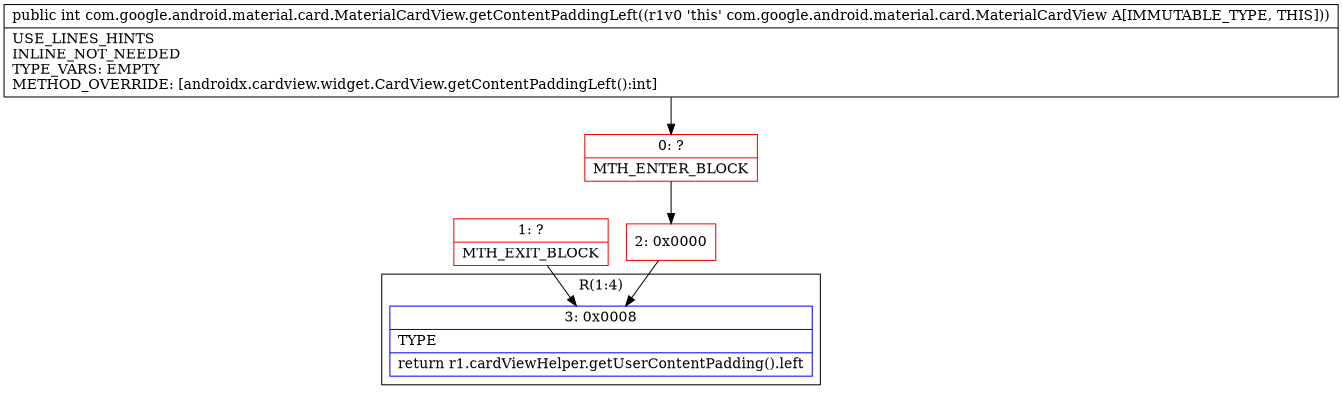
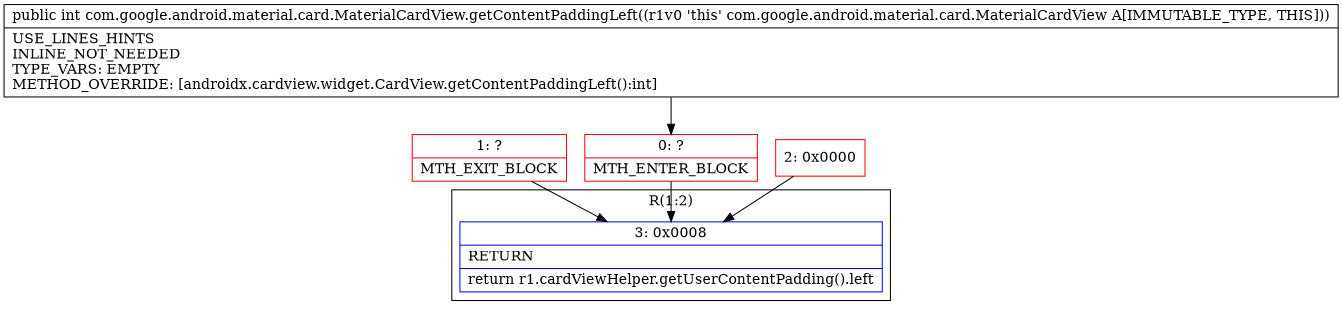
edge "0: ?" -> "2: 0x0000": now "0: ?" -> "3: 0x0008"
cluster "R(1:4)": label "R(1:4)" -> "R(1:2)"
node "3: 0x0008": text "TYPE" -> "RETURN"
